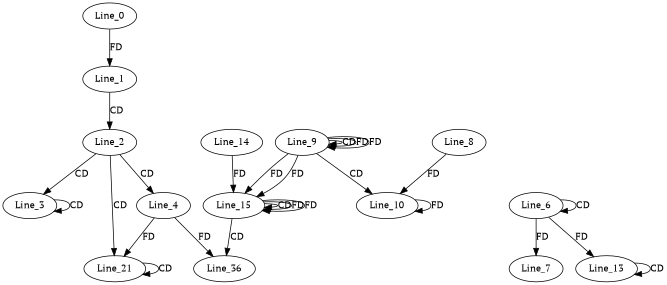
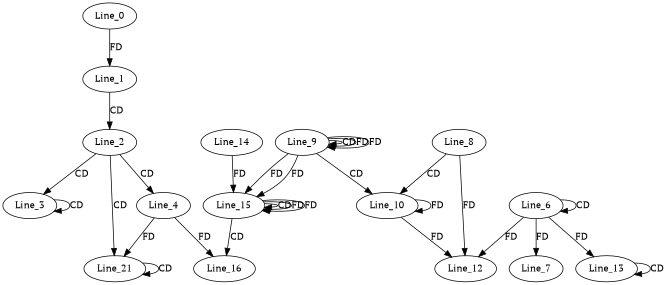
edge "Line_8" -> "Line_10": label "FD" -> "CD"
node "Line_36": label "Line_36" -> "Line_16"
node "Line_12": added
